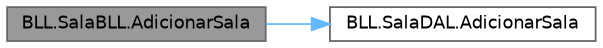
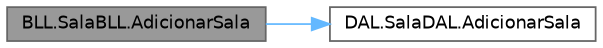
node "BLL.SalaDAL.AdicionarSala": label "BLL.SalaDAL.AdicionarSala" -> "DAL.SalaDAL.AdicionarSala"
